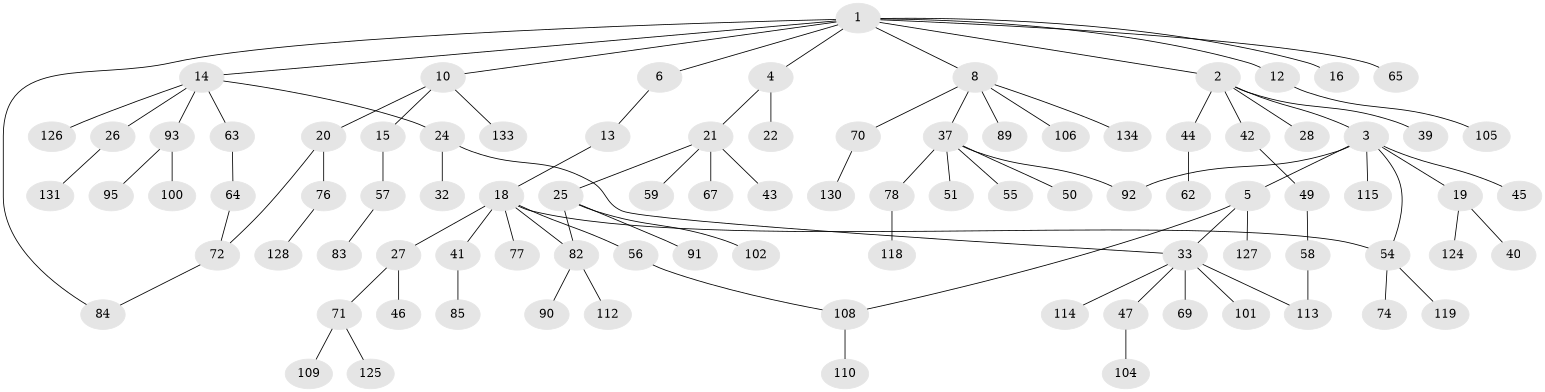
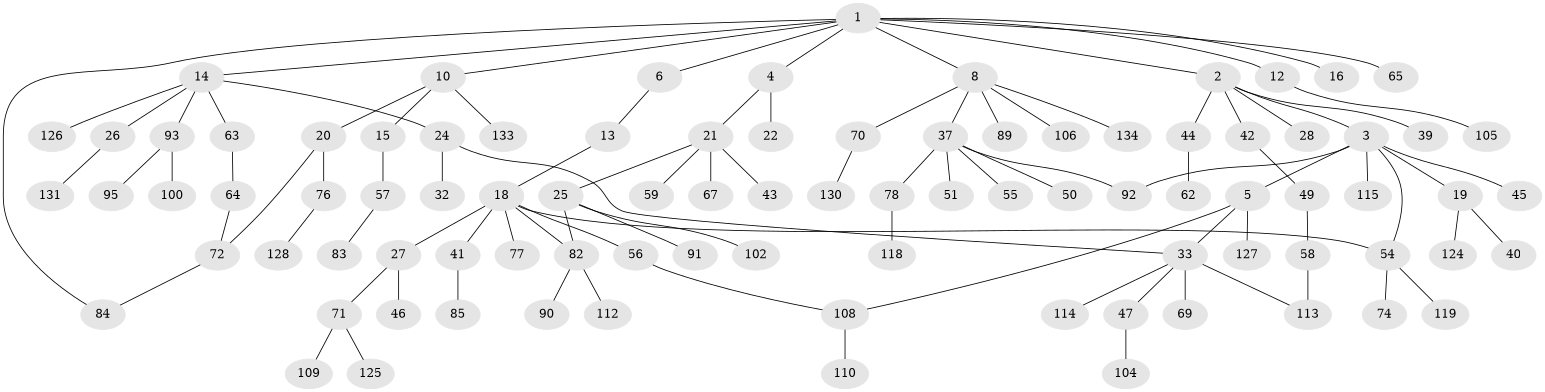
node "101": removed
